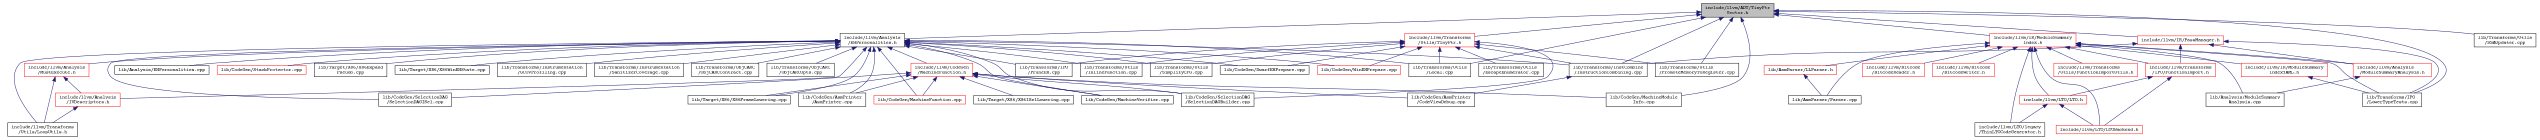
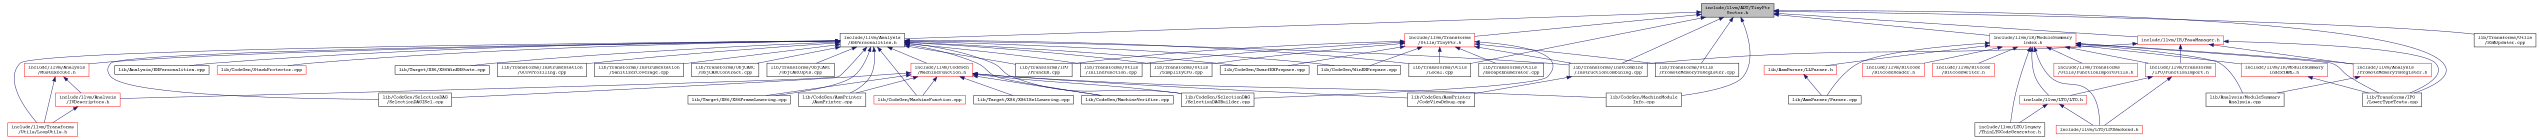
node "lib/Target/X86/X86Expand Pseudo.cpp": removed
node "lib/CodeGen/WinEHPrepare.cpp": color red -> black
node "include/llvm/Analysis /ModuleSummaryAnalysis.h": label "include/llvm/Analysis /ModuleSummaryAnalysis.h" -> "include/llvm/Analysis /PromoteMemoryToRegister.h"
node "include/llvm/Transforms /Utils/LoopUtils.h": color black -> red
